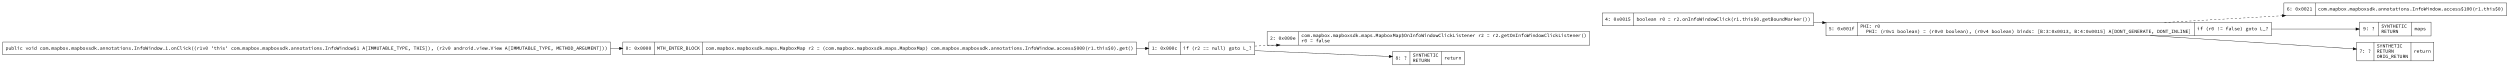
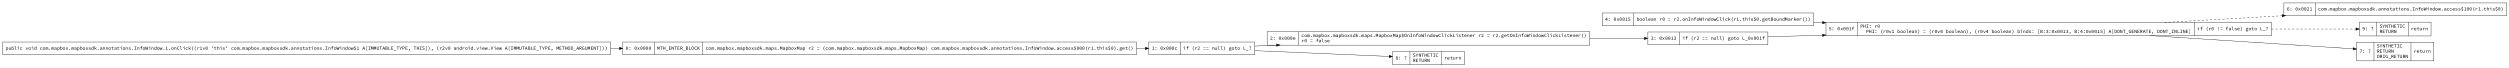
edge "5: 0x001f" -> "9: ?": style solid -> dashed
node "9: ?": text "maps" -> "return"
node "3: 0x0013": added
edge "1: 0x000c" -> "2: 0x000e": style dashed -> solid
